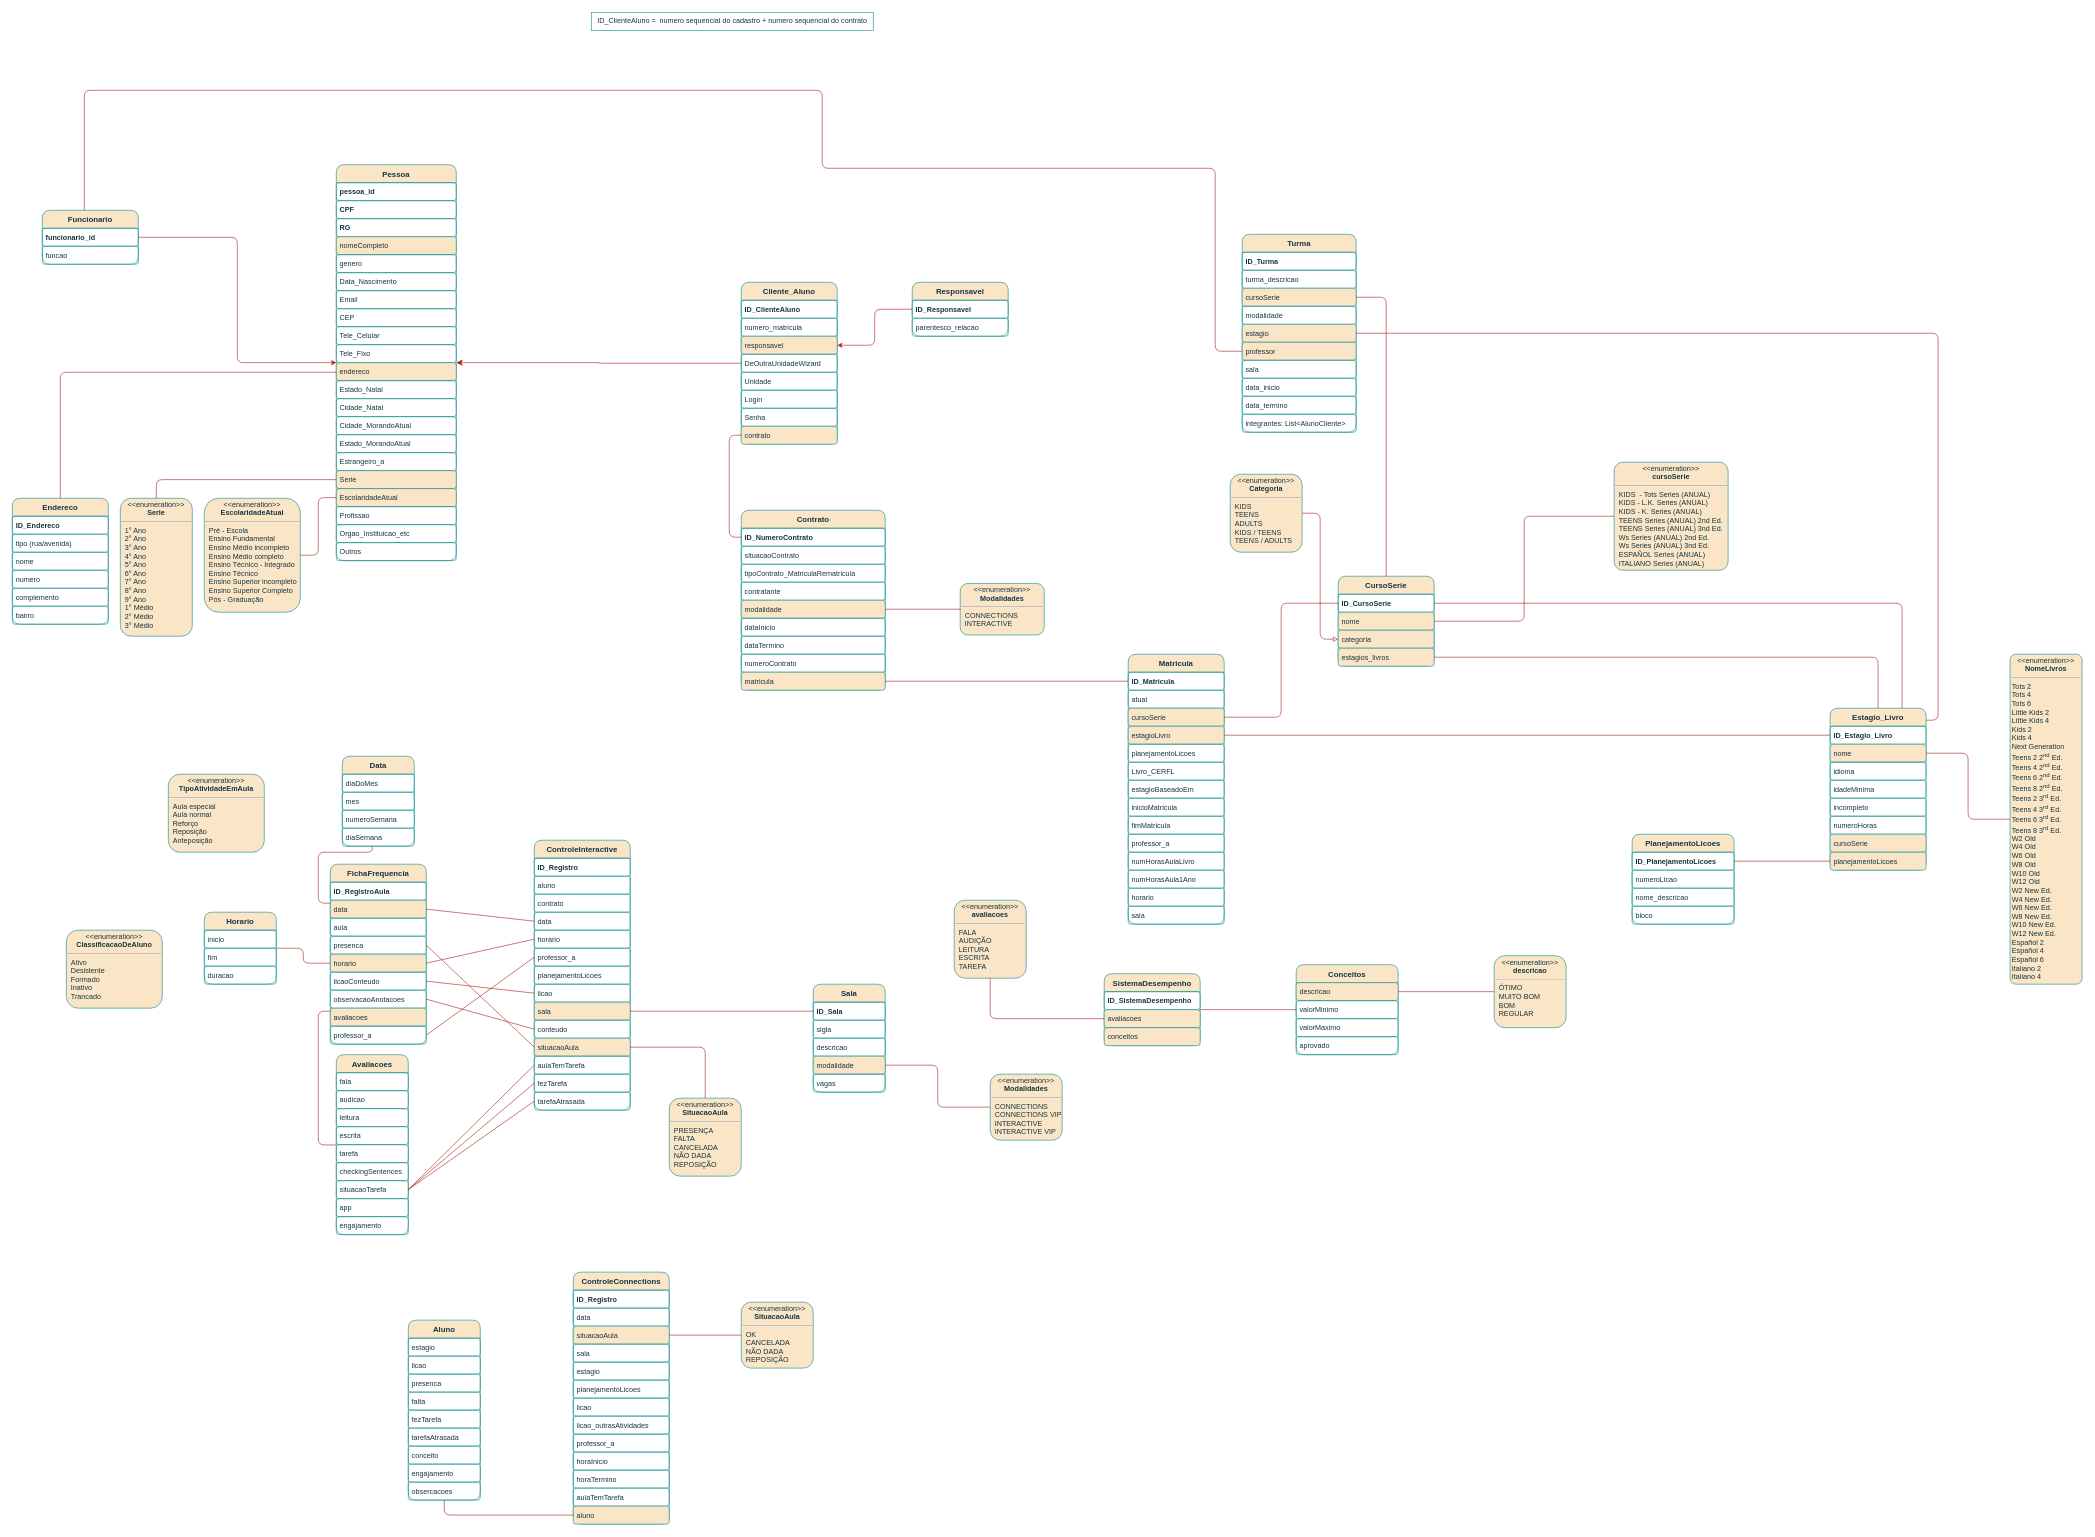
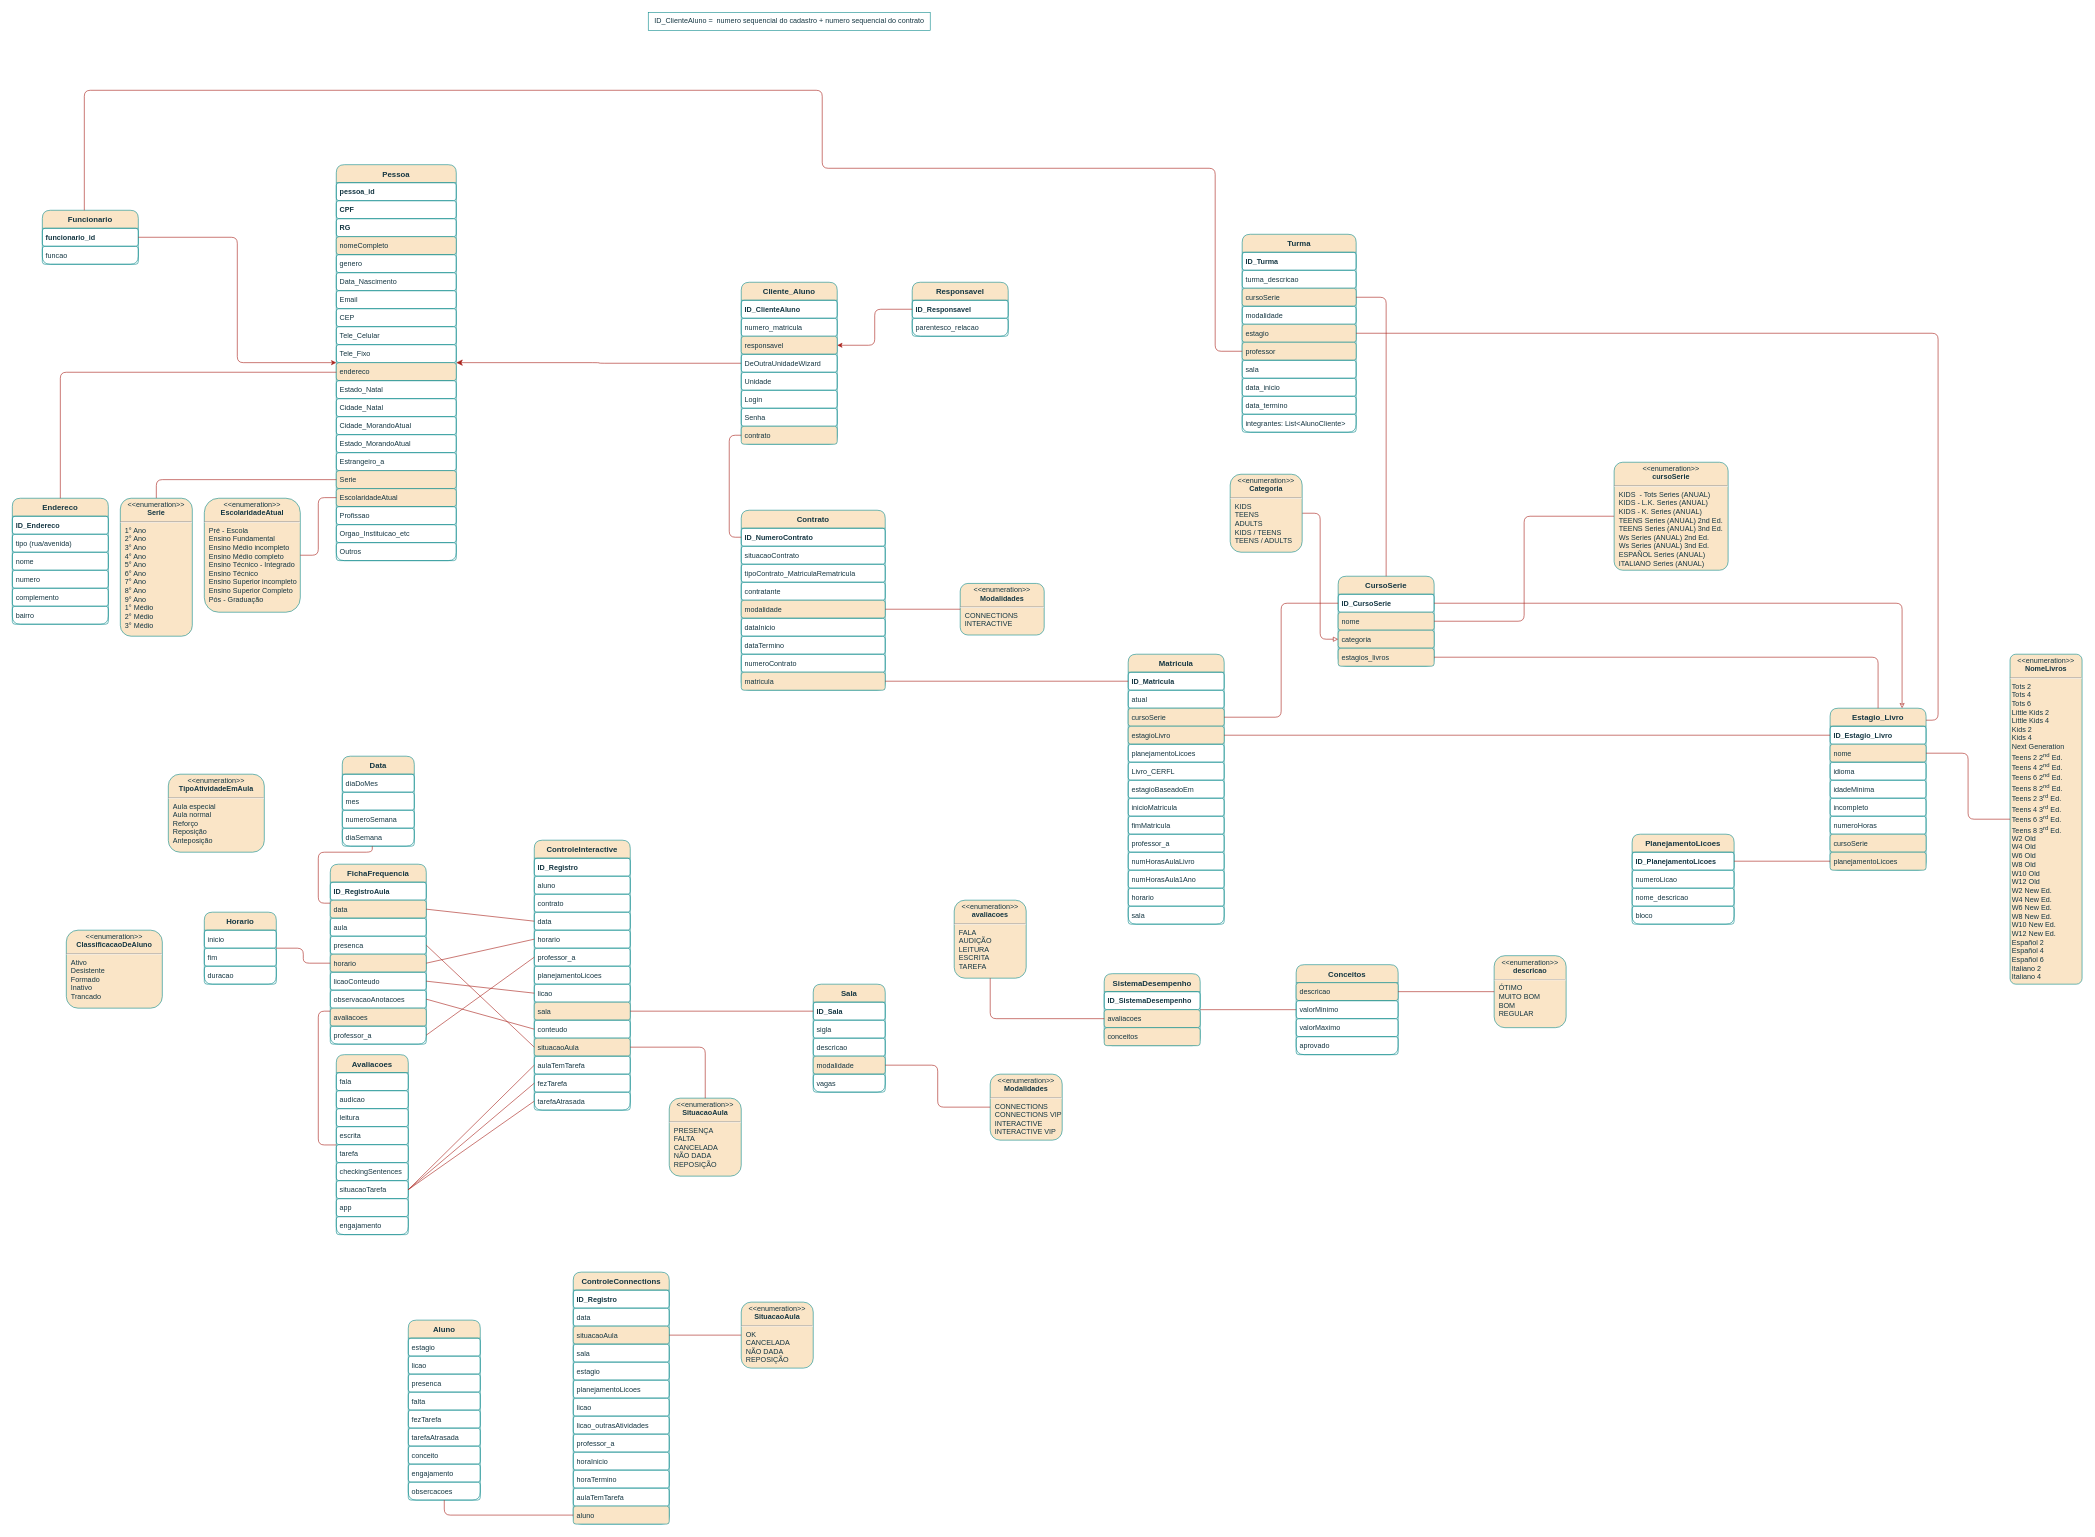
node "ID_ClienteAluno = numero sequencial do cadastro + numero sequencial do contrato": moved (732, 21) -> (789, 21)
edge "ID_CursoSerie" -- "Estagio_Livro": arrowhead none -> classic
